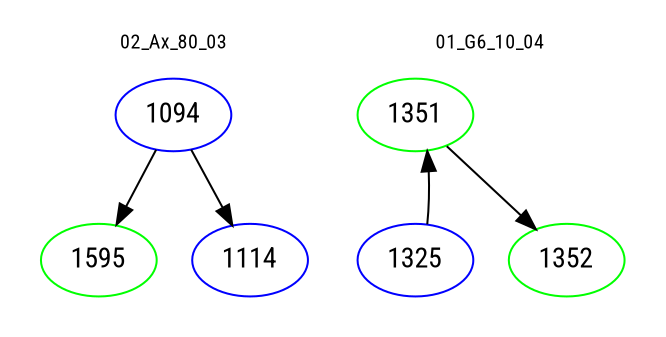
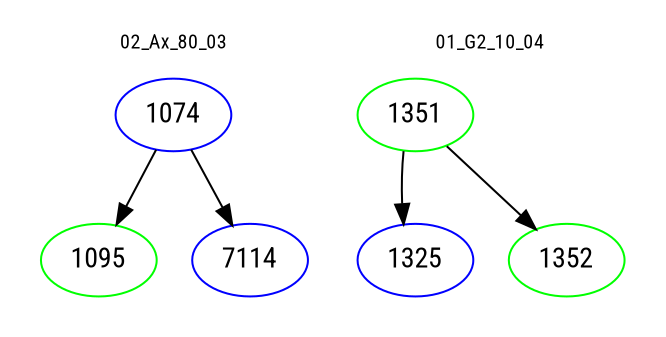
cluster "01_G6_10_04": label "01_G6_10_04" -> "01_G2_10_04"
node "1094": label "1094" -> "1074"
edge "1325" -> "1351": reversed
node "1595": label "1595" -> "1095"
node "1114": label "1114" -> "7114"
